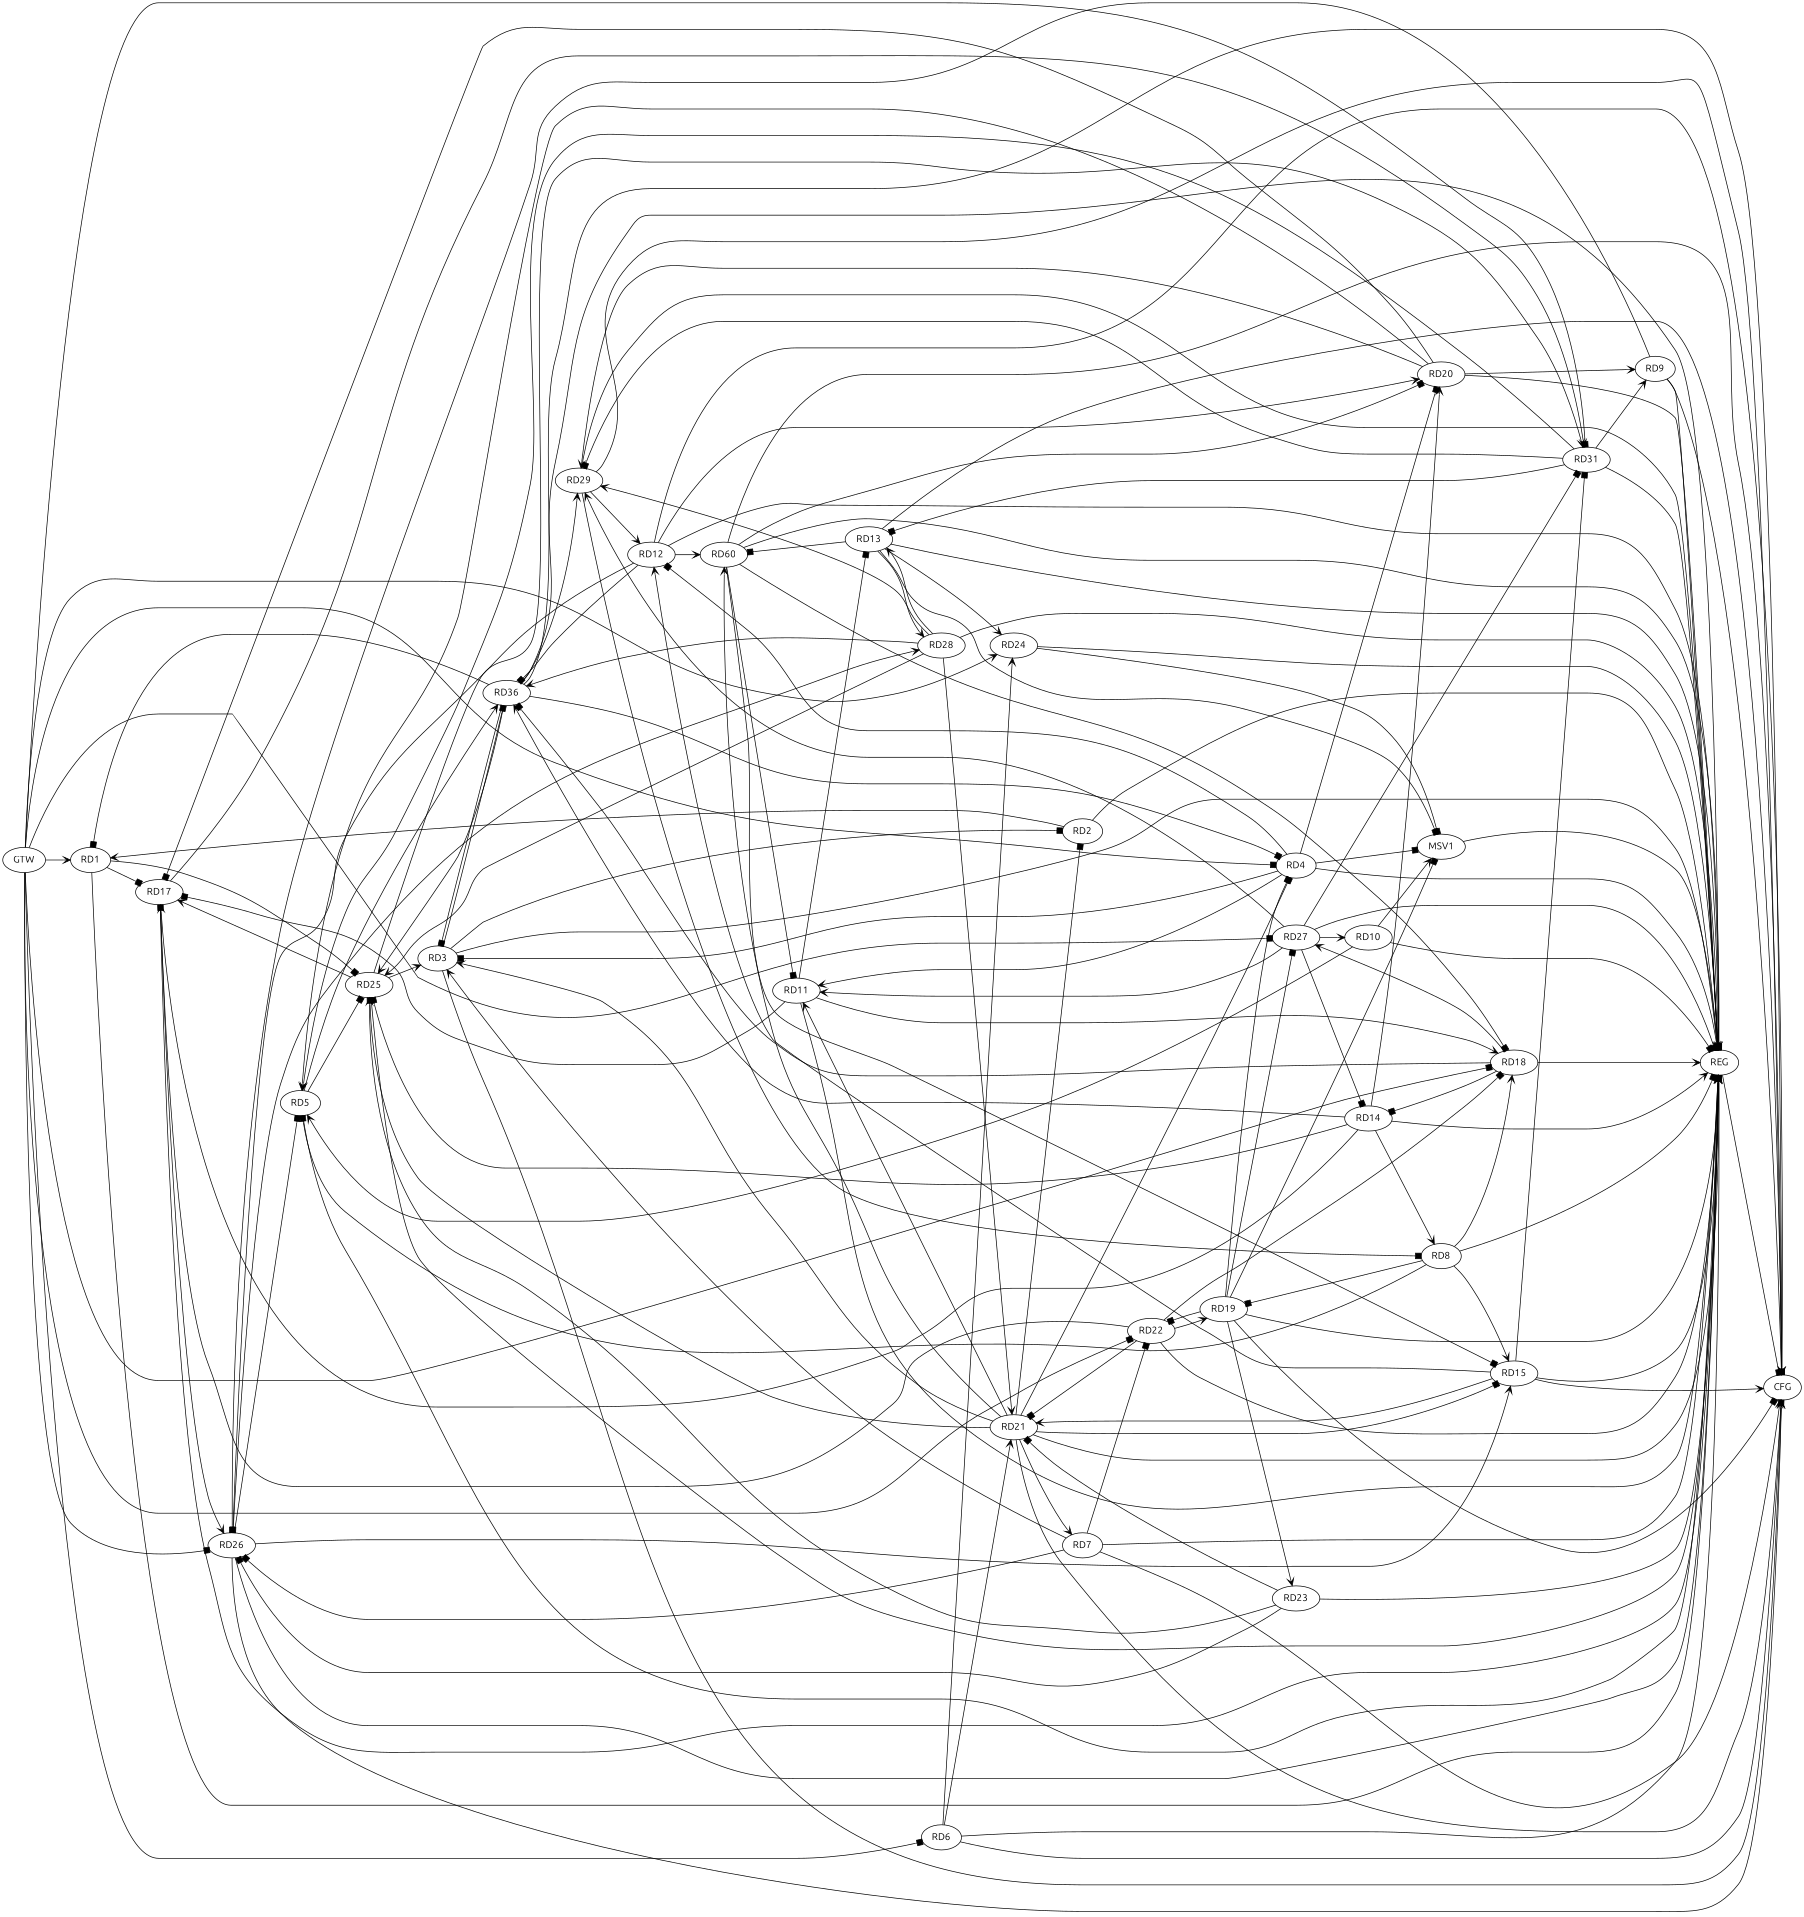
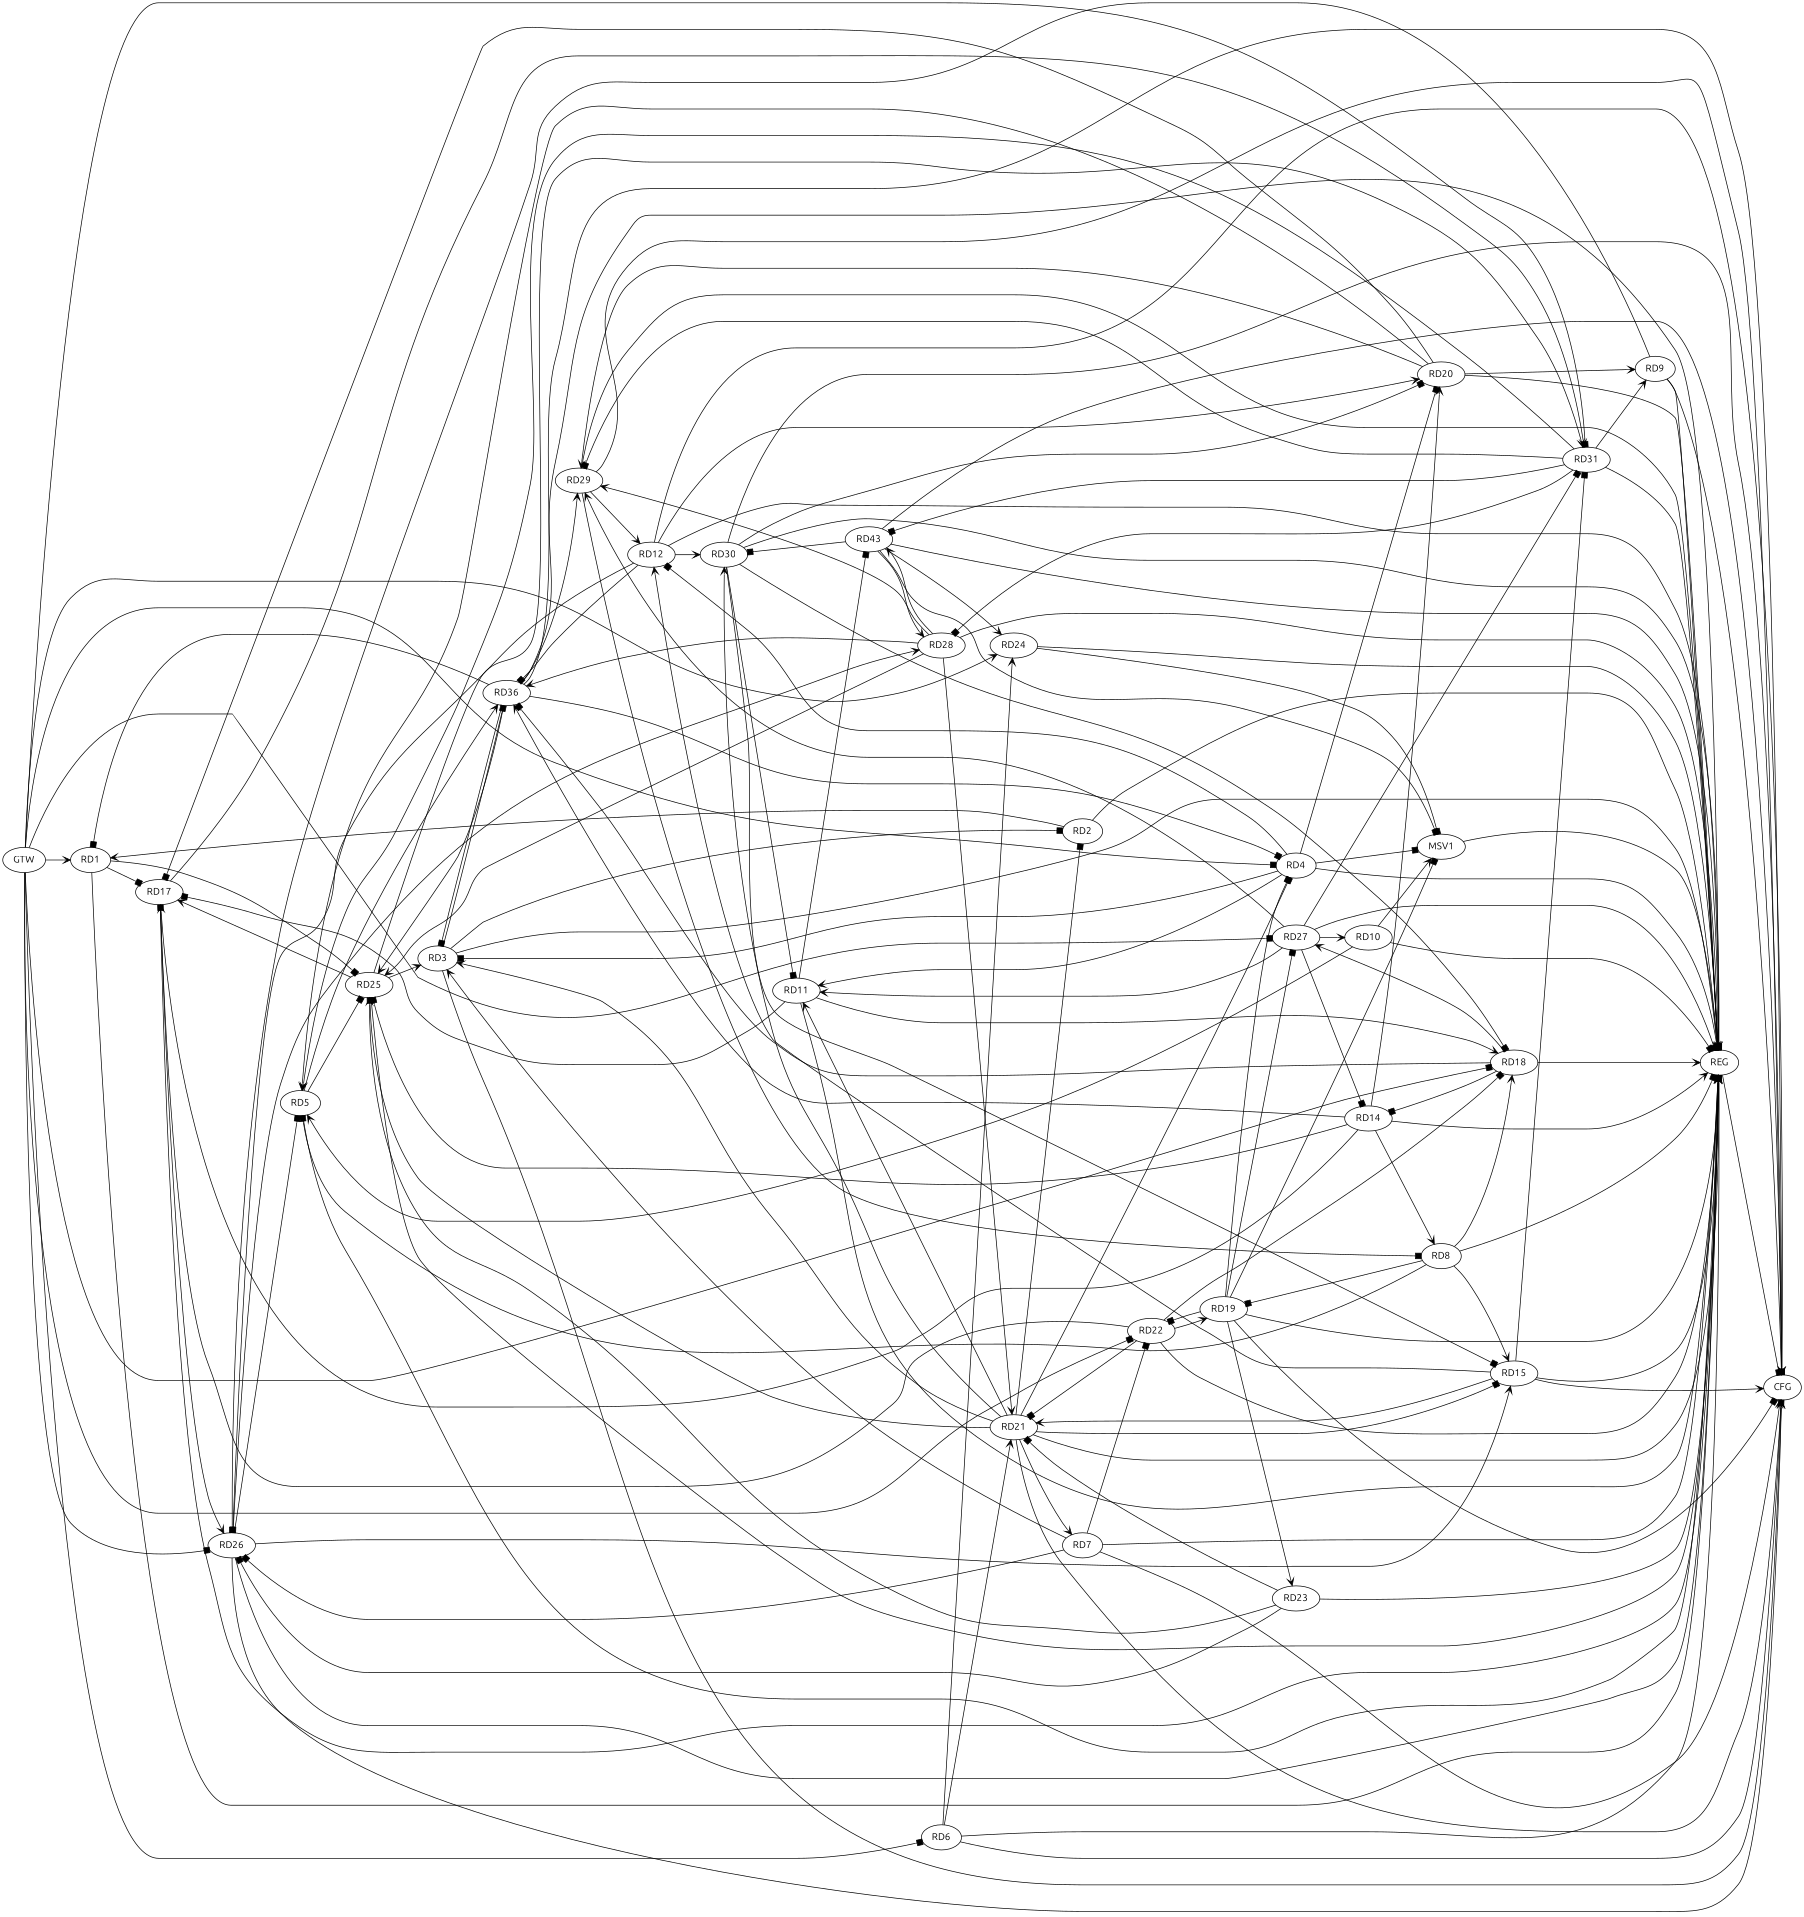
edge "RD31" -> "RD28": added
node "RD13": label "RD13" -> "RD43"
node "RD60": label "RD60" -> "RD30"
